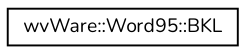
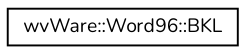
node "wvWare::Word95::BKL": label "wvWare::Word95::BKL" -> "wvWare::Word96::BKL"
